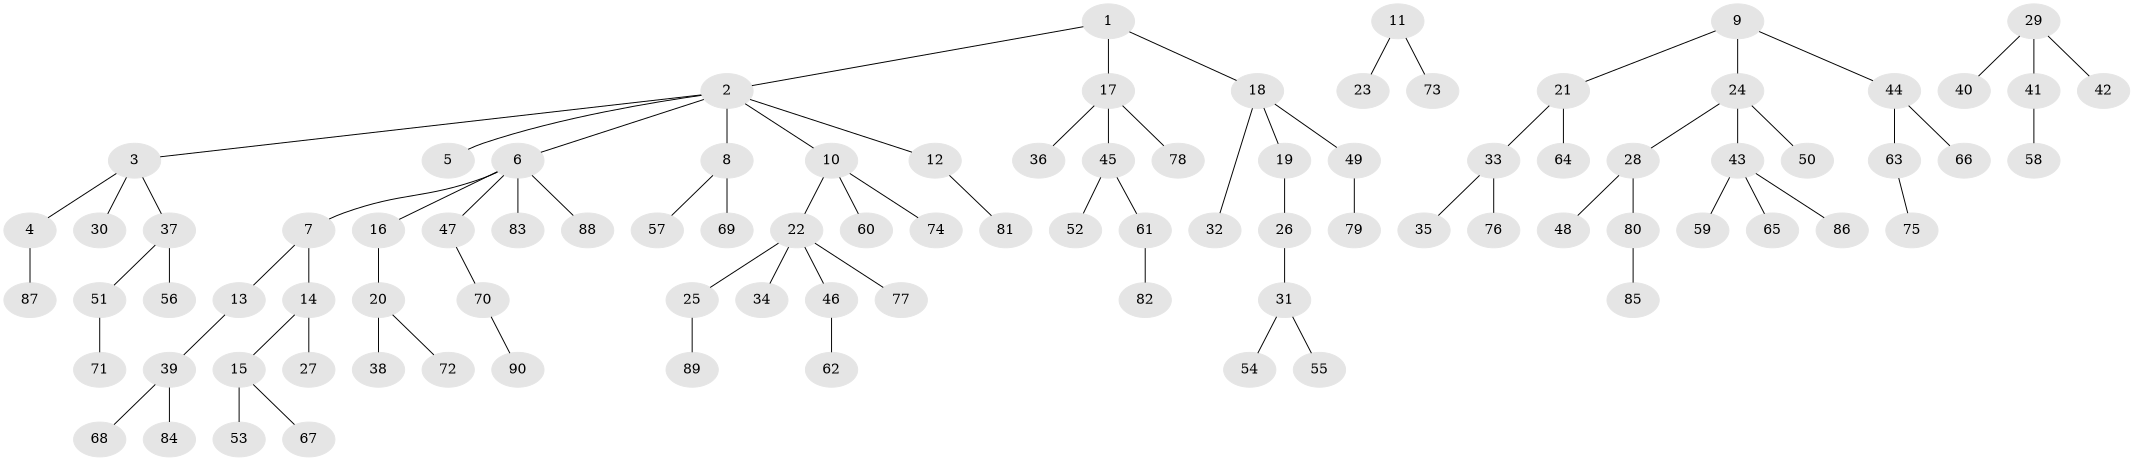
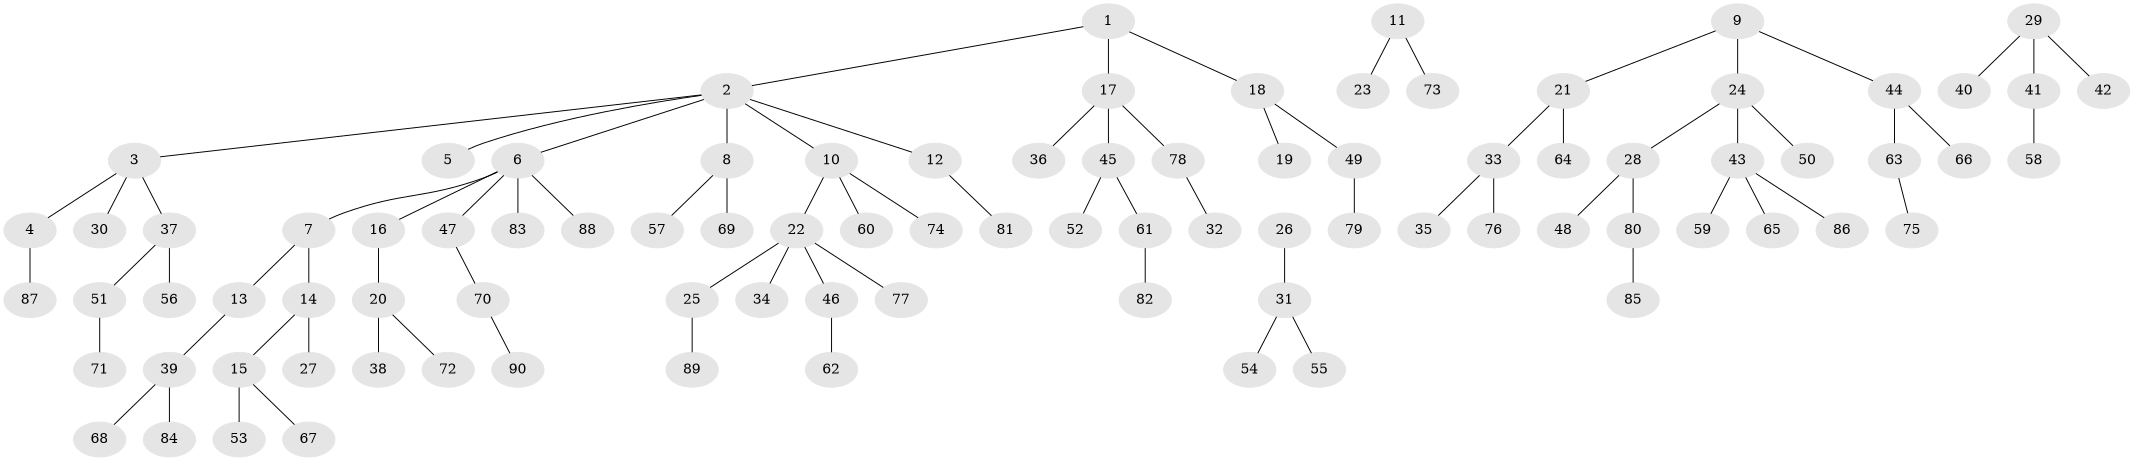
edge "18" -- "32": now "78" -- "32"
edge "19" -- "26": removed
